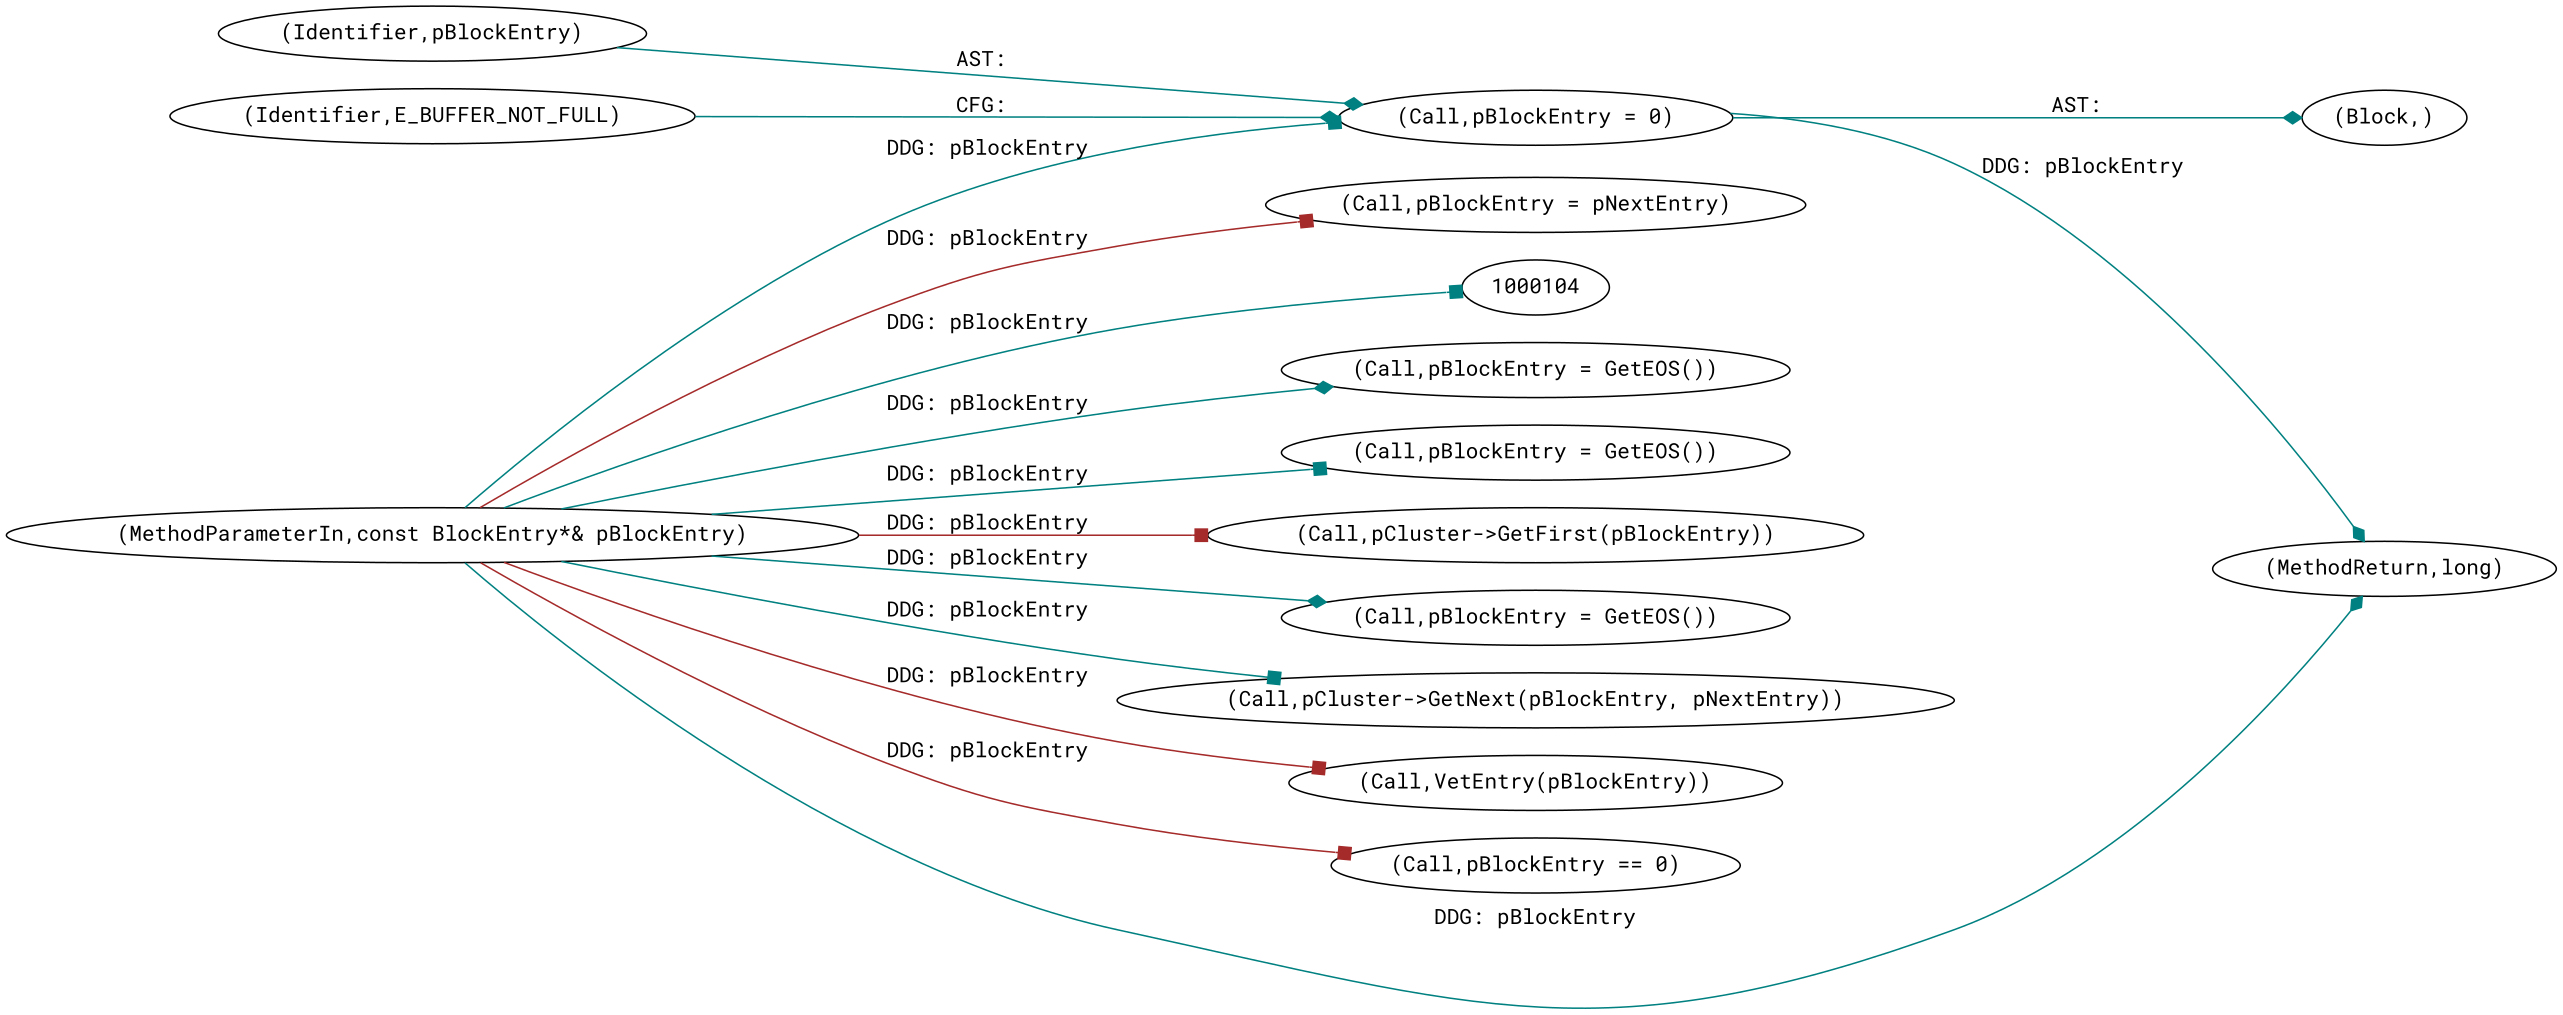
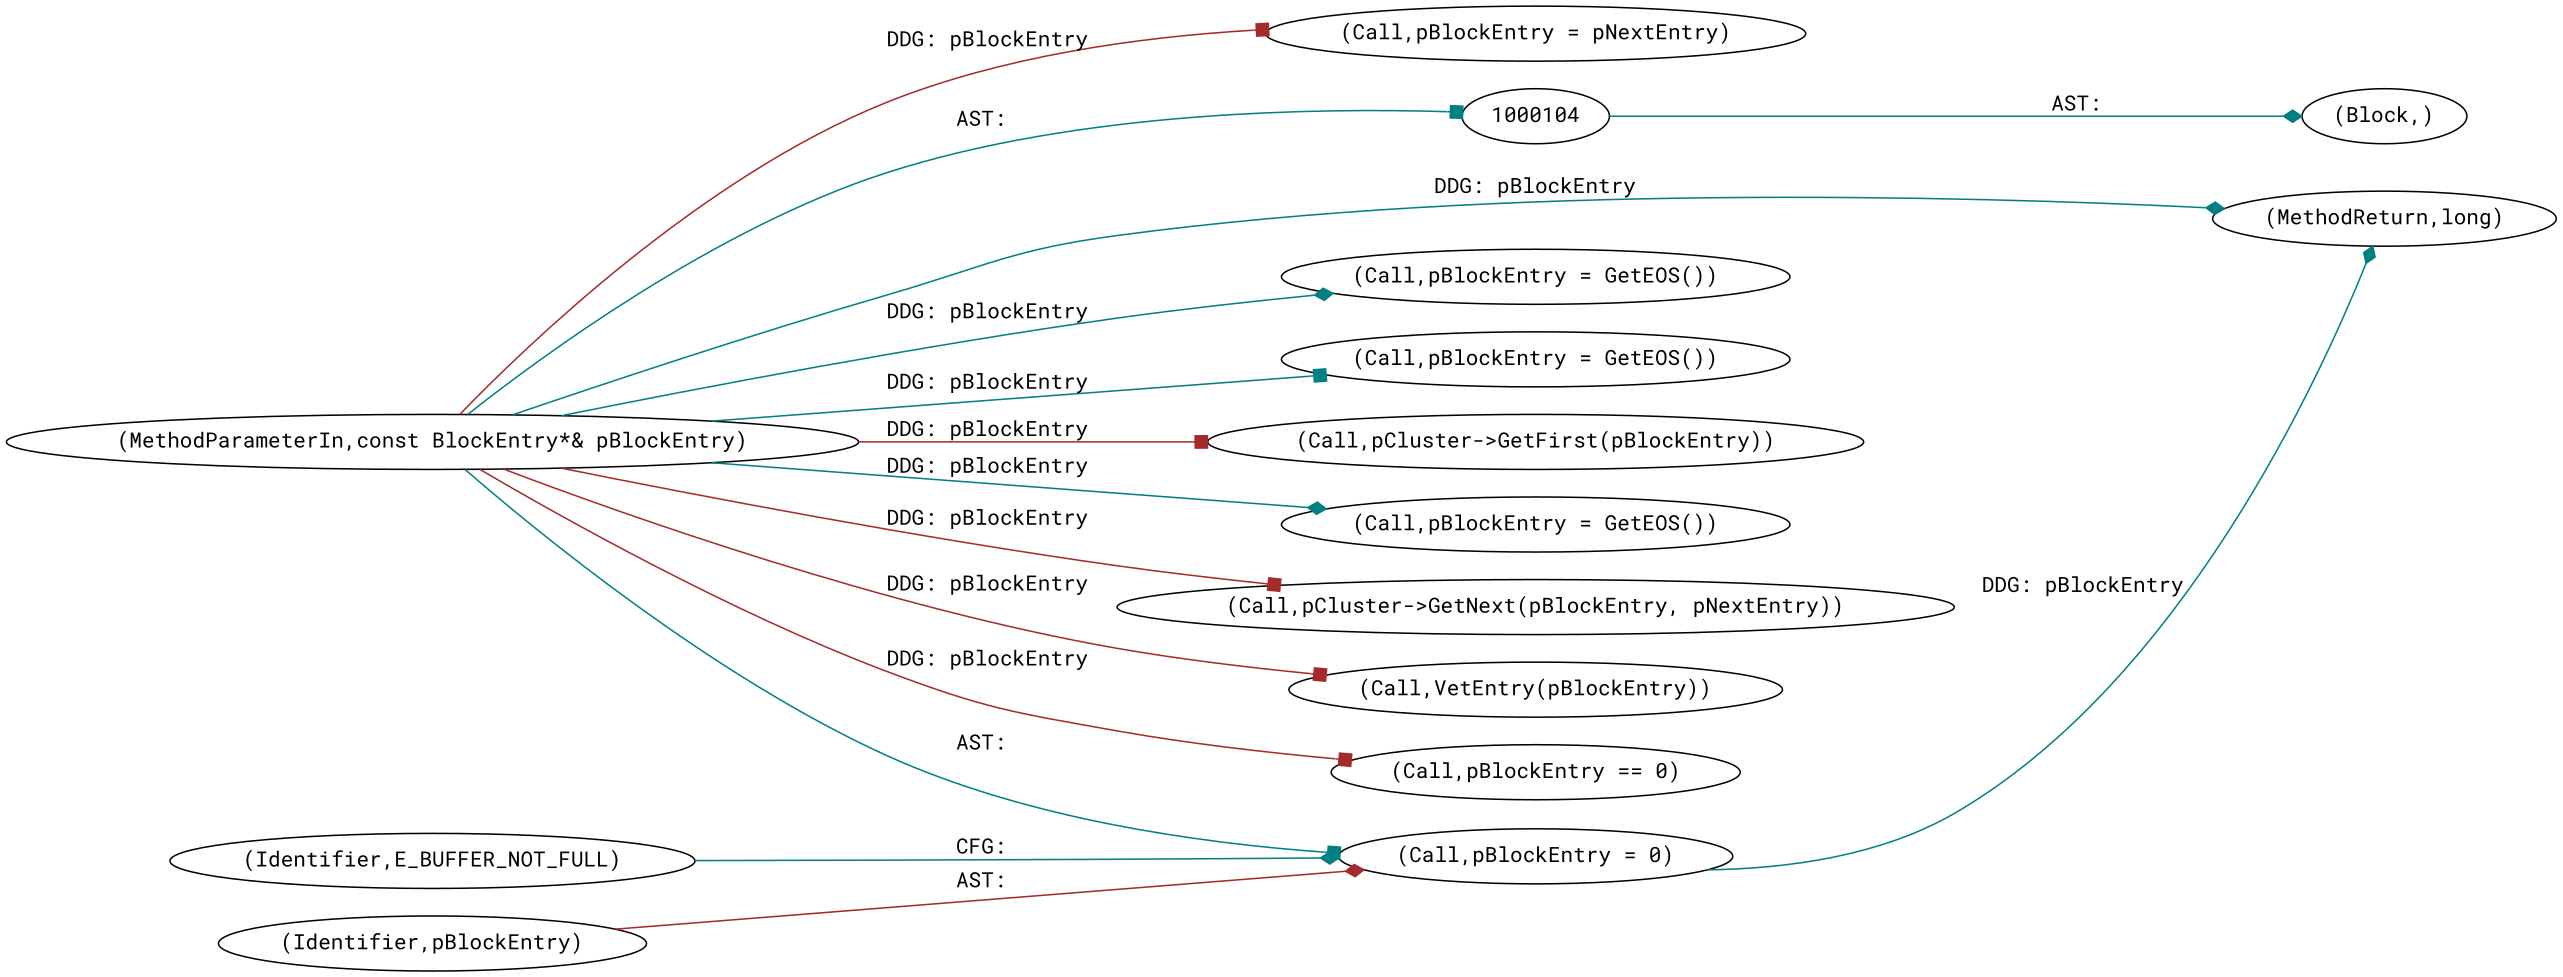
edge "(Identifier,pBlockEntry)" -> "(Call,pBlockEntry = 0)": color teal -> brown
edge "(Call,pBlockEntry = 0)" -> "(Block,)": now "1000104" -> "(Block,)"
edge "(MethodParameterIn,const BlockEntry*& pBlockEntry)" -> "(Call,pBlockEntry = 0)": label "DDG: pBlockEntry" -> "AST: "
edge "(MethodParameterIn,const BlockEntry*& pBlockEntry)" -> "1000104": label "DDG: pBlockEntry" -> "AST: "
edge "(MethodParameterIn,const BlockEntry*& pBlockEntry)" -> "(Call,pCluster->GetNext(pBlockEntry, pNextEntry))": color teal -> brown
